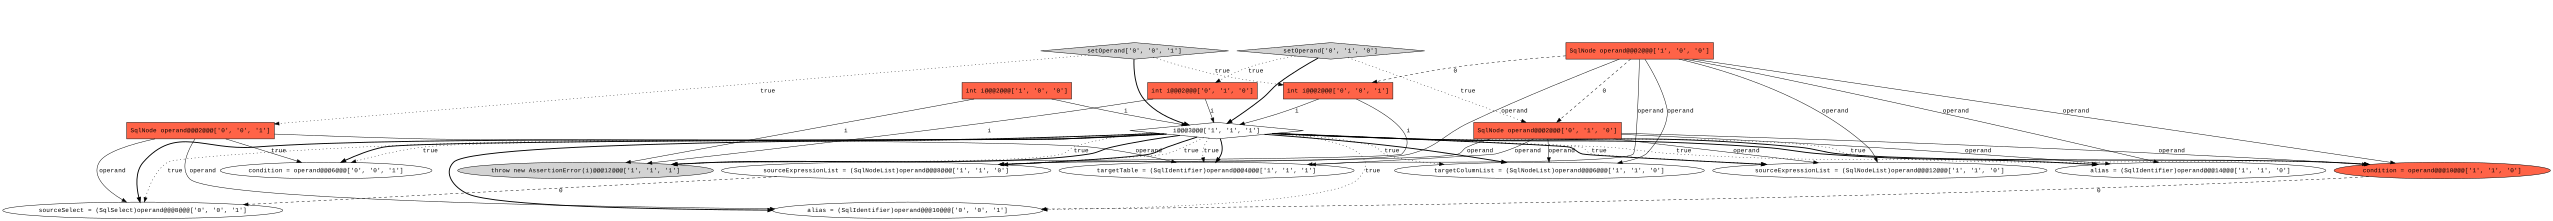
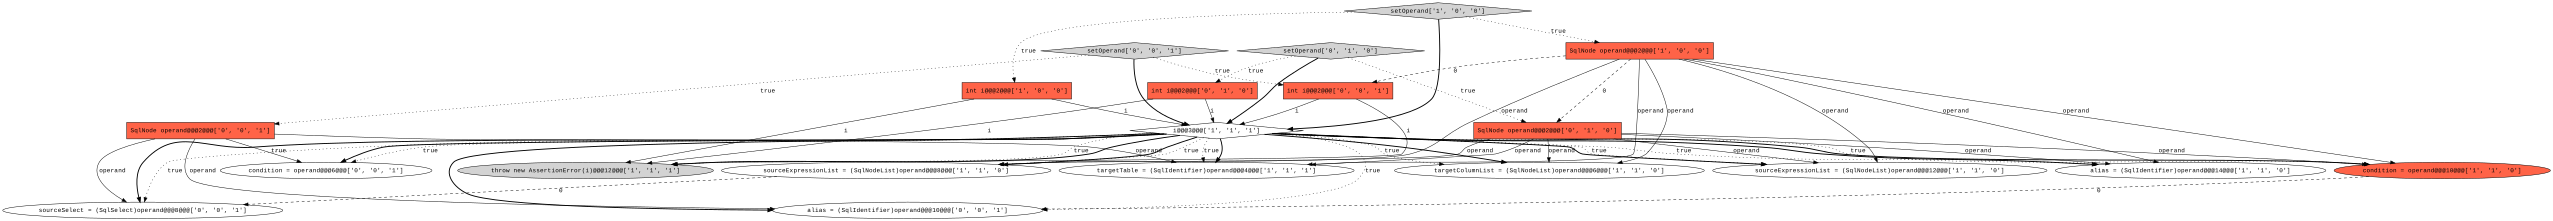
node "setOperand['1', '0', '0']": added
